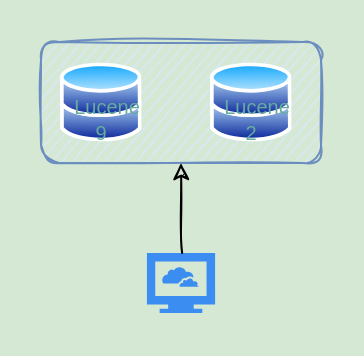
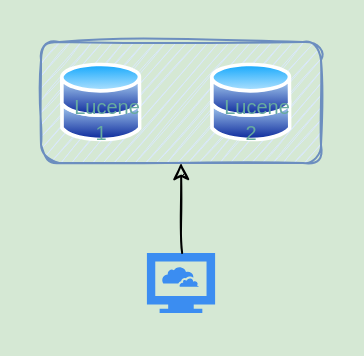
node "9": label "9" -> "1"
